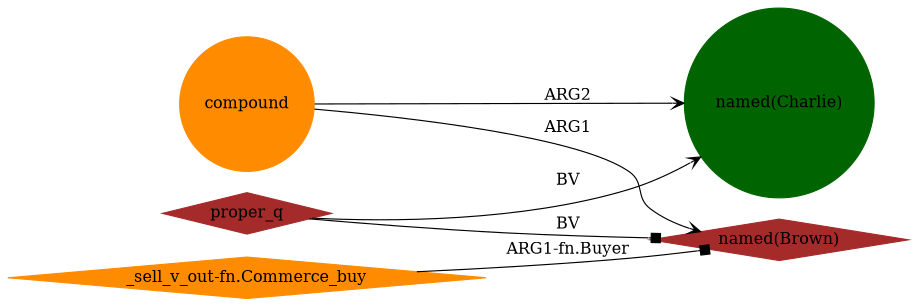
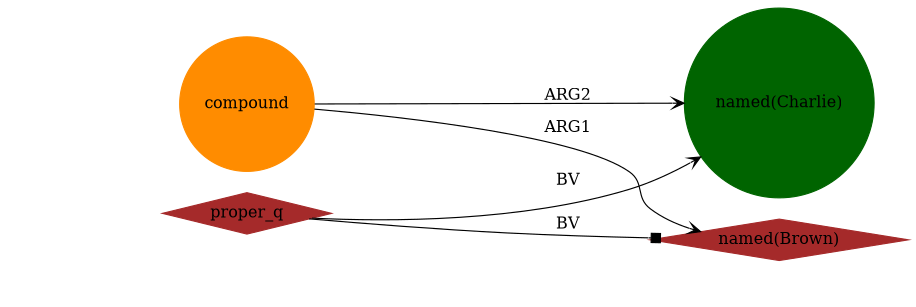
node "_sell_v_out-fn.Commerce_buy": removed
